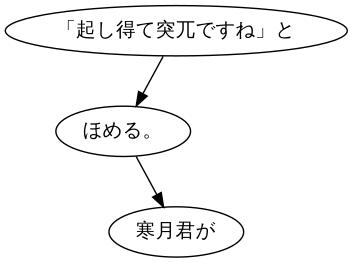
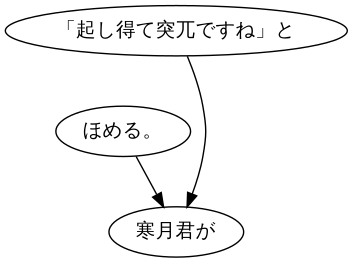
edge "「起し得て突兀ですね」と" -> "ほめる。": now "「起し得て突兀ですね」と" -> "寒月君が"
